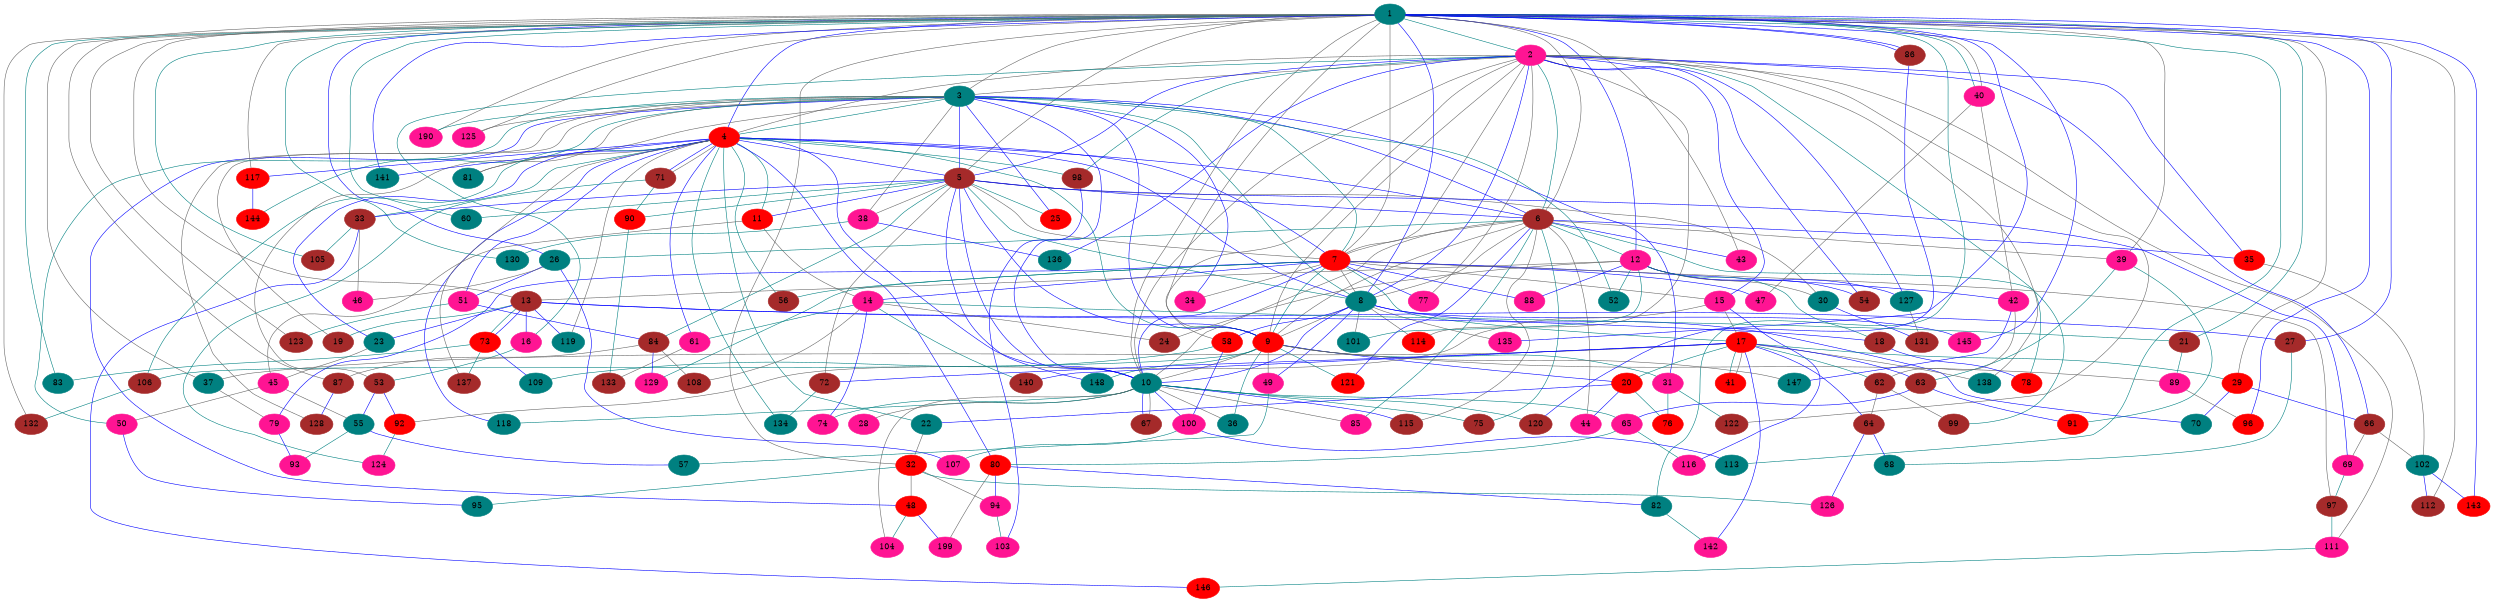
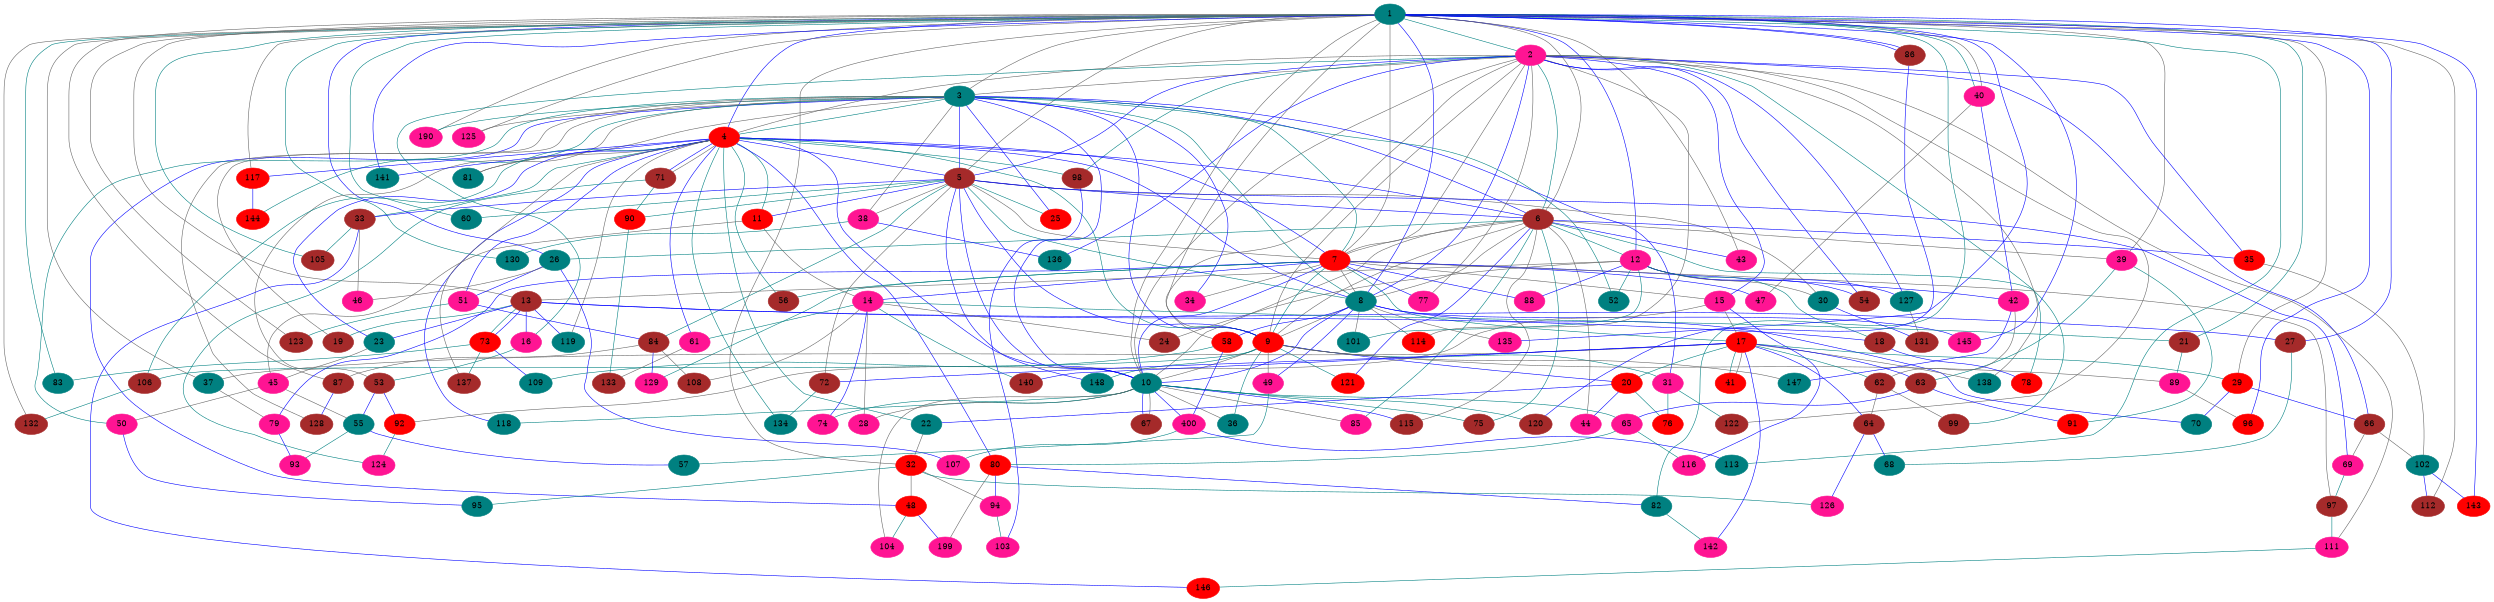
edge "40" -- "42": color gray40 -> blue
edge "14" -- "28": added
node "100": label "100" -> "400"
